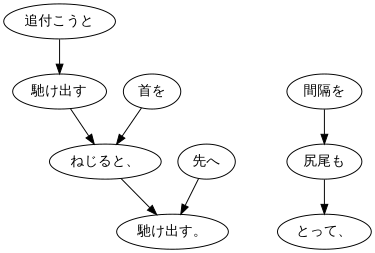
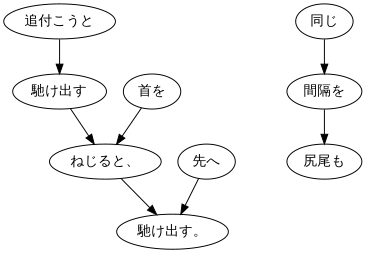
node "同じ": added
node "とって、": removed
